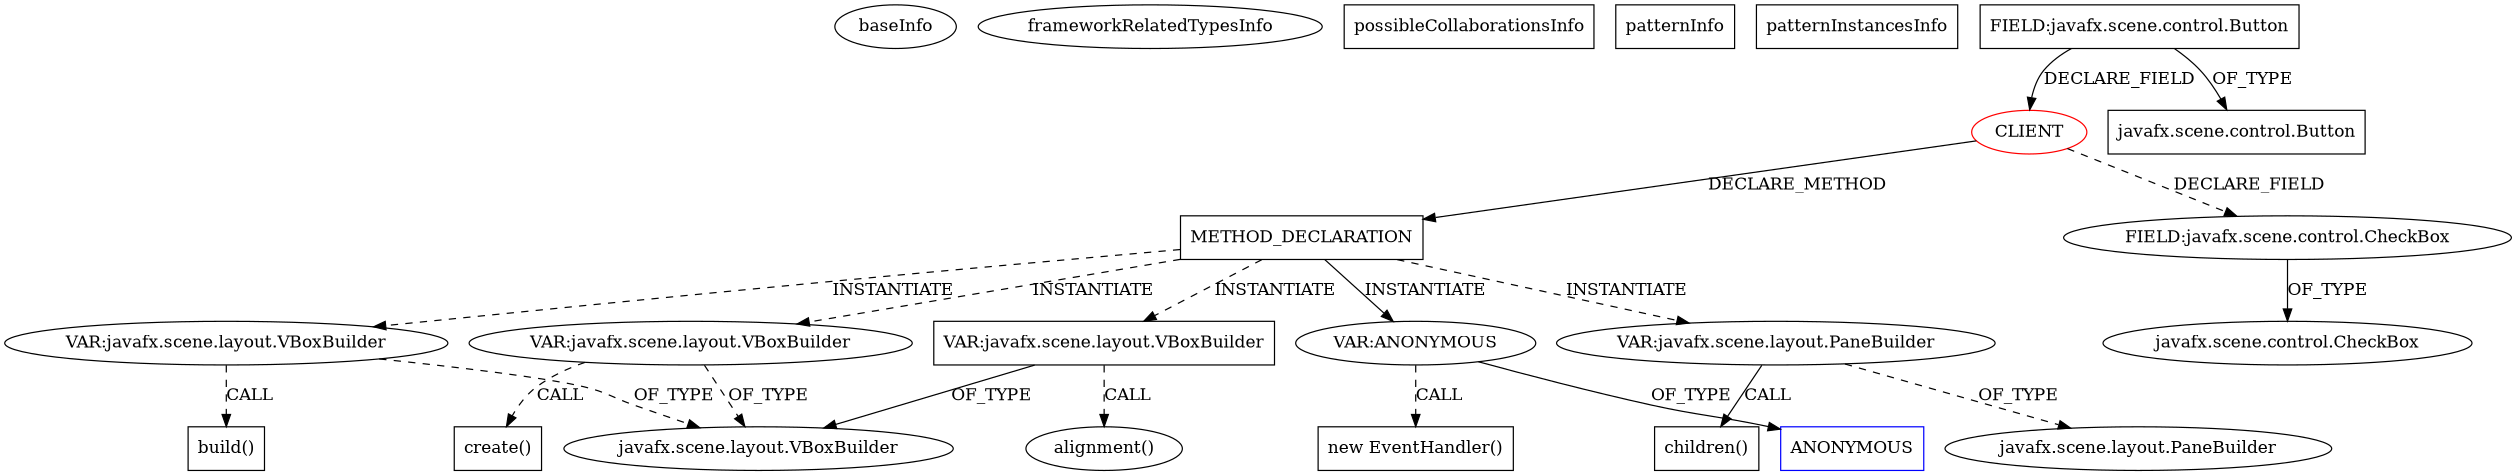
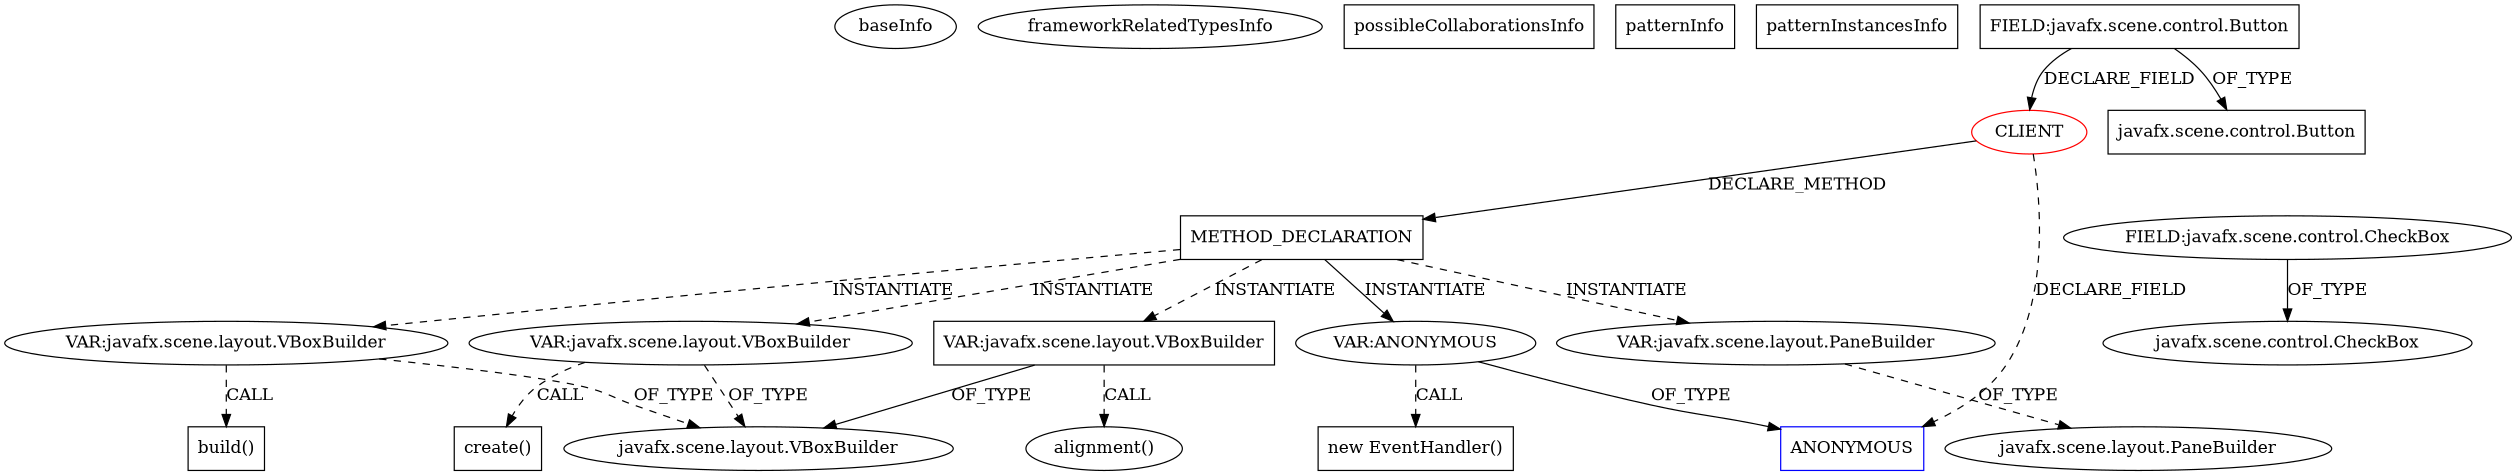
edge "CLIENT" -> "FIELD:javafx.scene.control.CheckBox": now "CLIENT" -> "ANONYMOUS"
node "children()": removed
